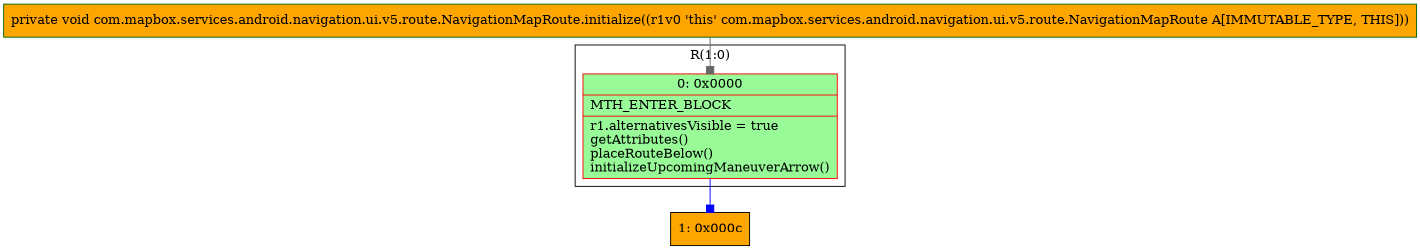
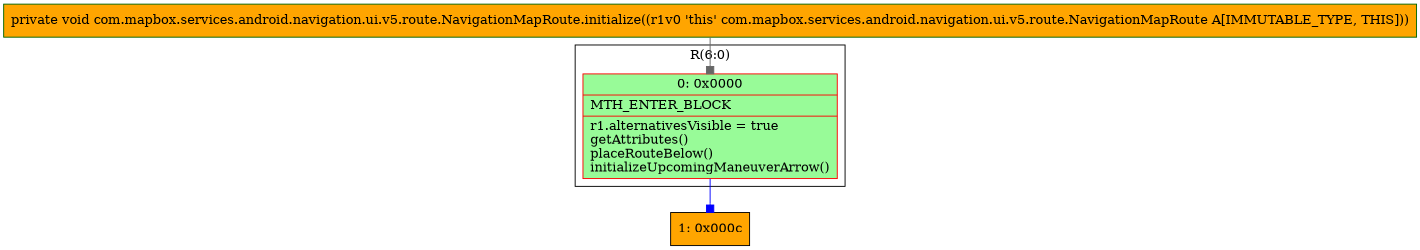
cluster "R(1:0)": label "R(1:0)" -> "R(6:0)"
